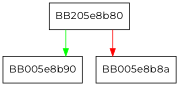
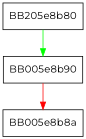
edge "BB205e8b80" -> "BB005e8b8a": now "BB005e8b90" -> "BB005e8b8a"
